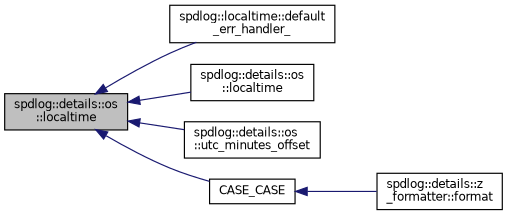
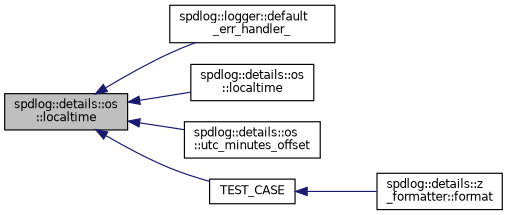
node "spdlog::localtime::default _err_handler_": label "spdlog::localtime::default _err_handler_" -> "spdlog::logger::default _err_handler_"
node "CASE_CASE": label "CASE_CASE" -> "TEST_CASE"
